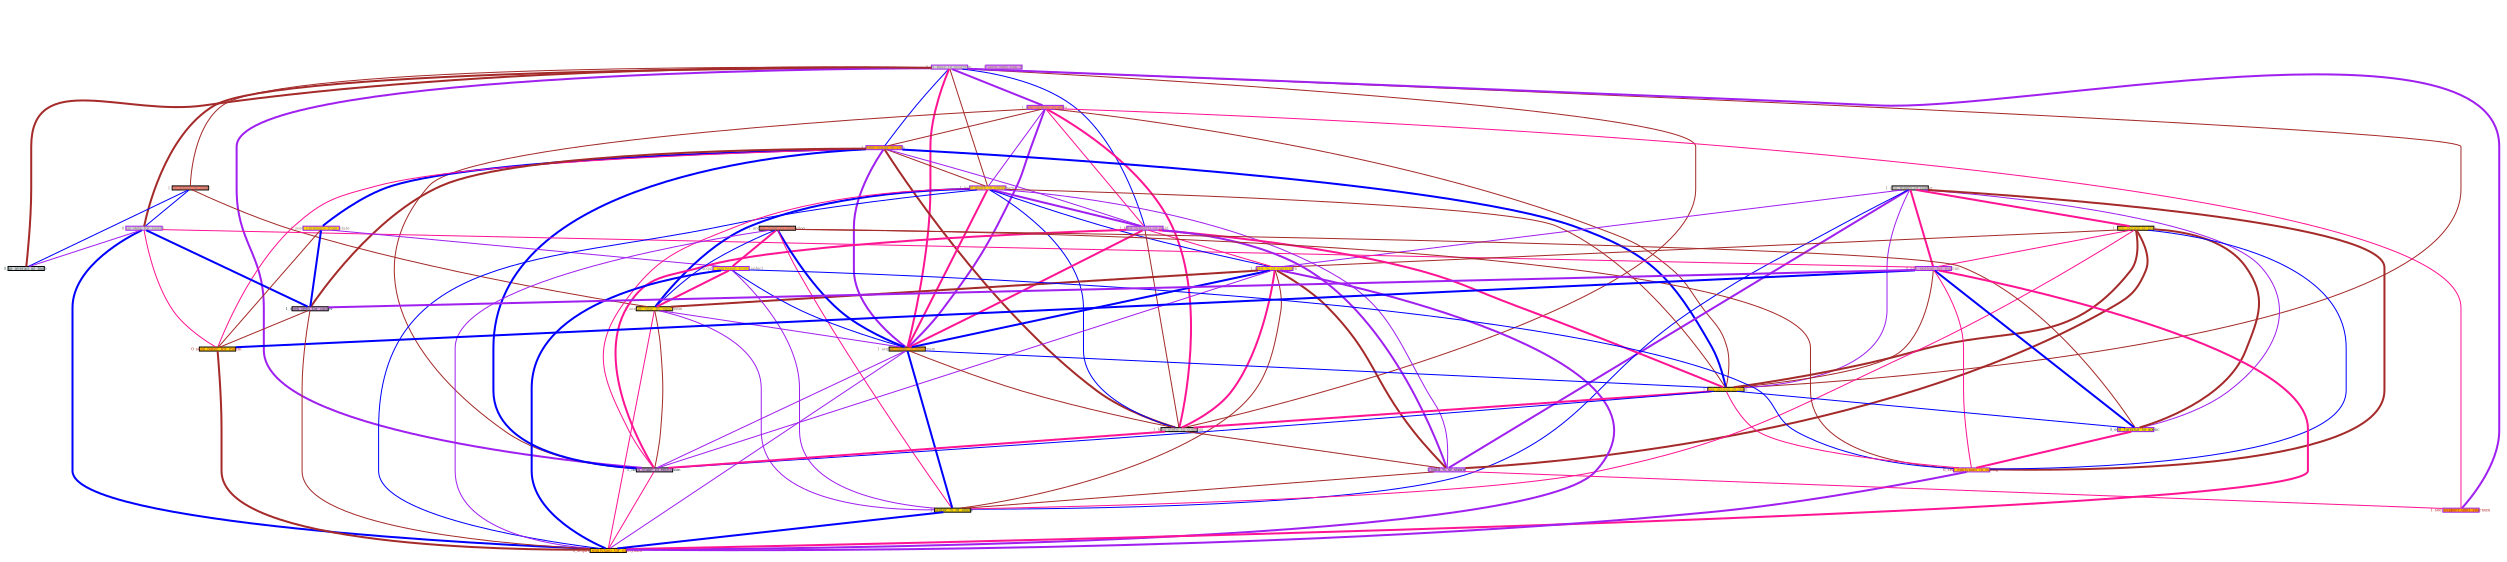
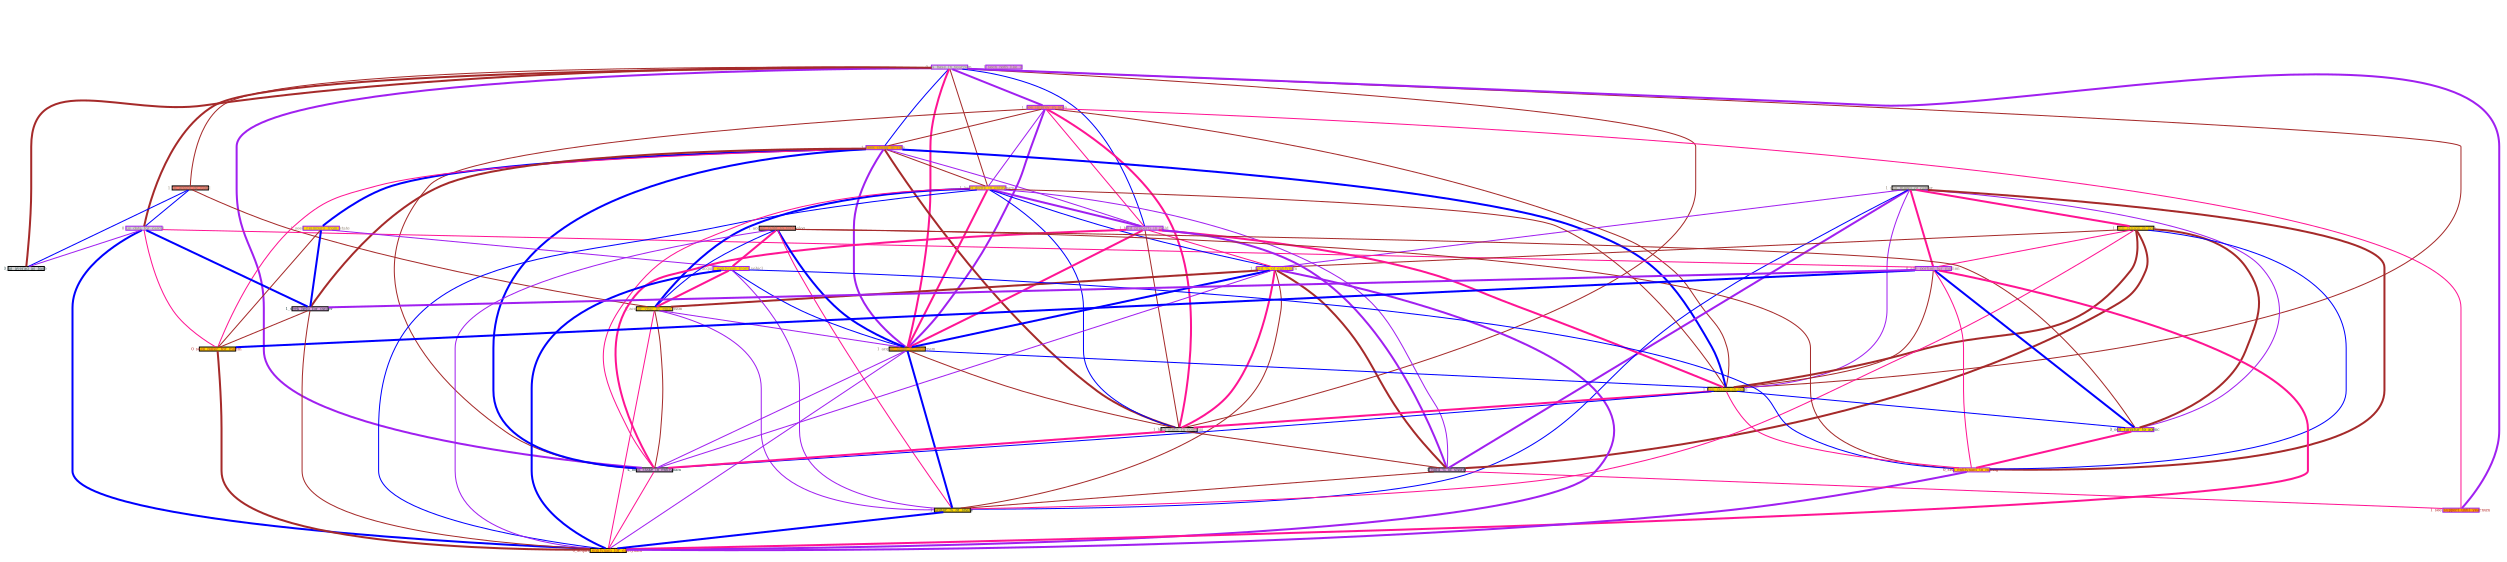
node "1_hold_stake_in_entitynam": label "1_hold_stake_in_entitynam" -> "4_hold_stake_in_entitynam"
node "1_hold_%_of_share": color purple -> black
